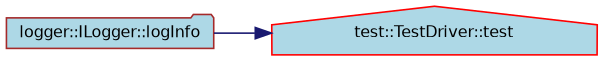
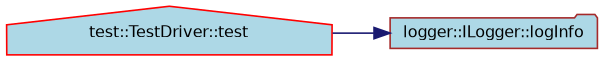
edge "logger::ILogger::logInfo" -> "test::TestDriver::test": reversed
